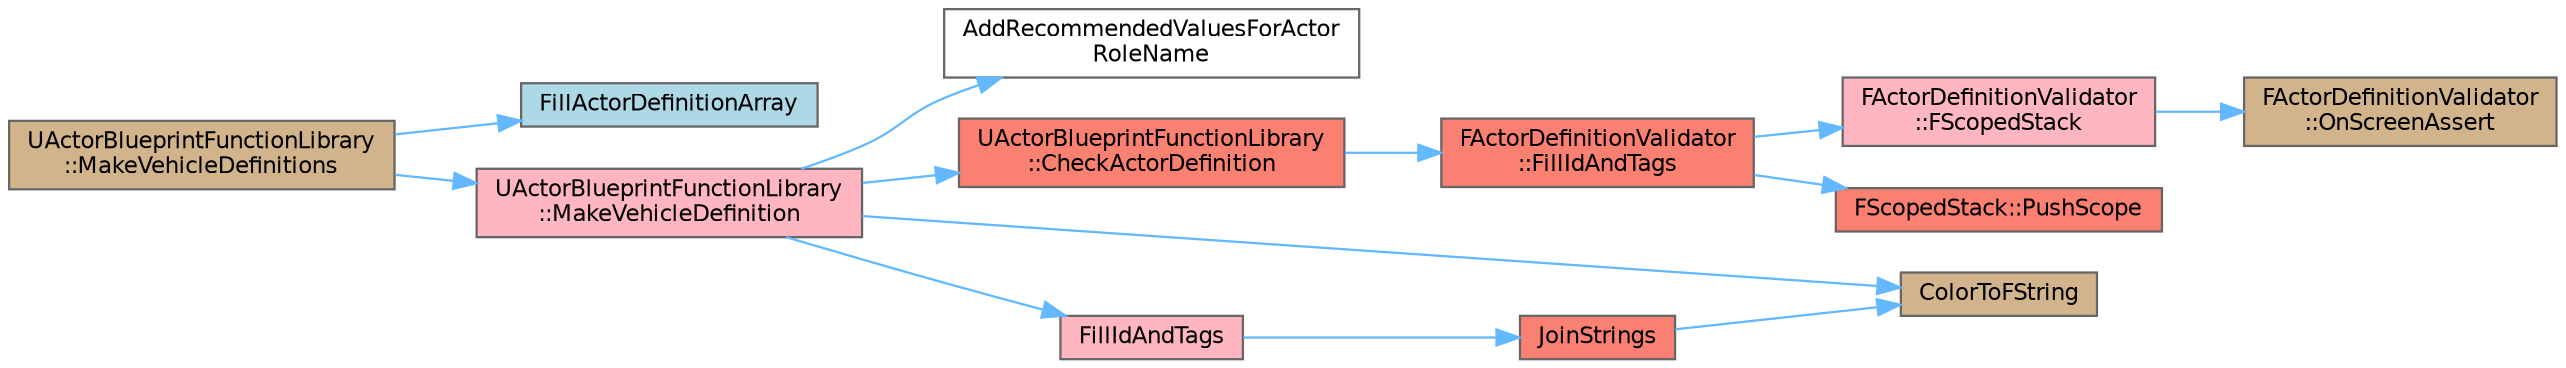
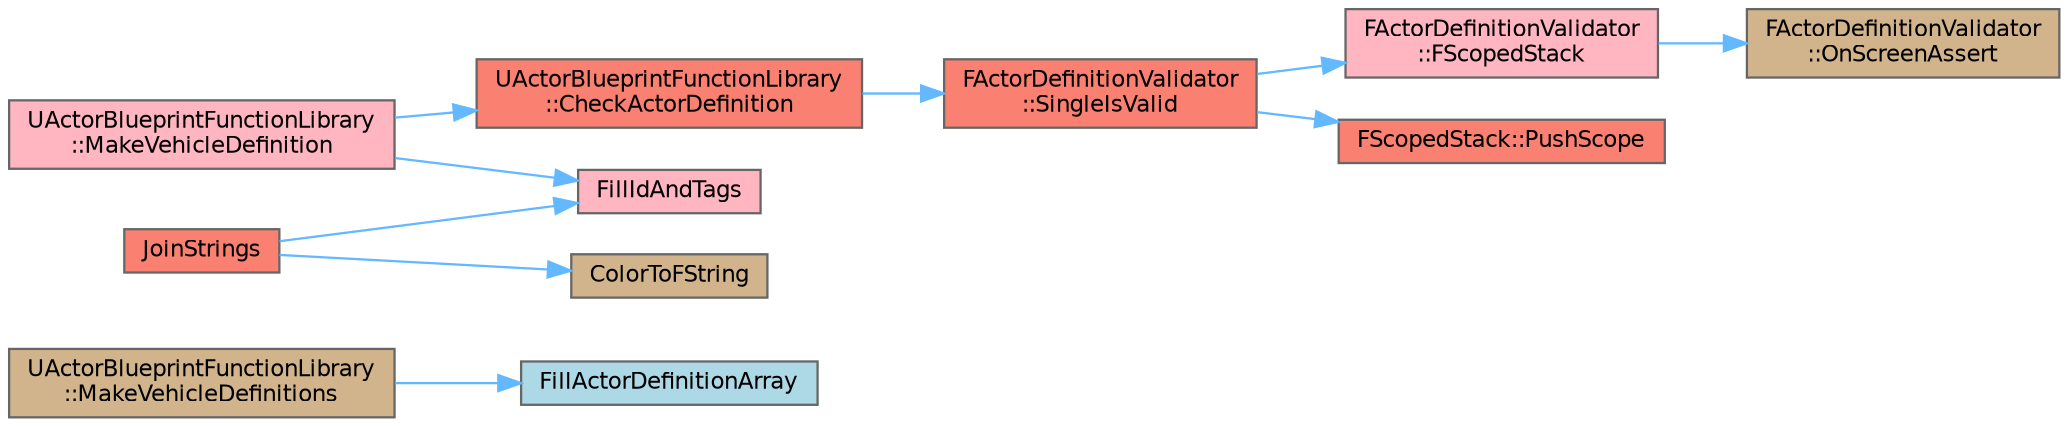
node "AddRecommendedValuesForActor RoleName": removed
node "FActorDefinitionValidator ::FillIdAndTags": label "FActorDefinitionValidator ::FillIdAndTags" -> "FActorDefinitionValidator ::SingleIsValid"
edge "UActorBlueprintFunctionLibrary ::MakeVehicleDefinitions" -> "UActorBlueprintFunctionLibrary ::MakeVehicleDefinition": removed
edge "UActorBlueprintFunctionLibrary ::MakeVehicleDefinition" -> "ColorToFString": removed
edge "FillIdAndTags" -> "JoinStrings": reversed
